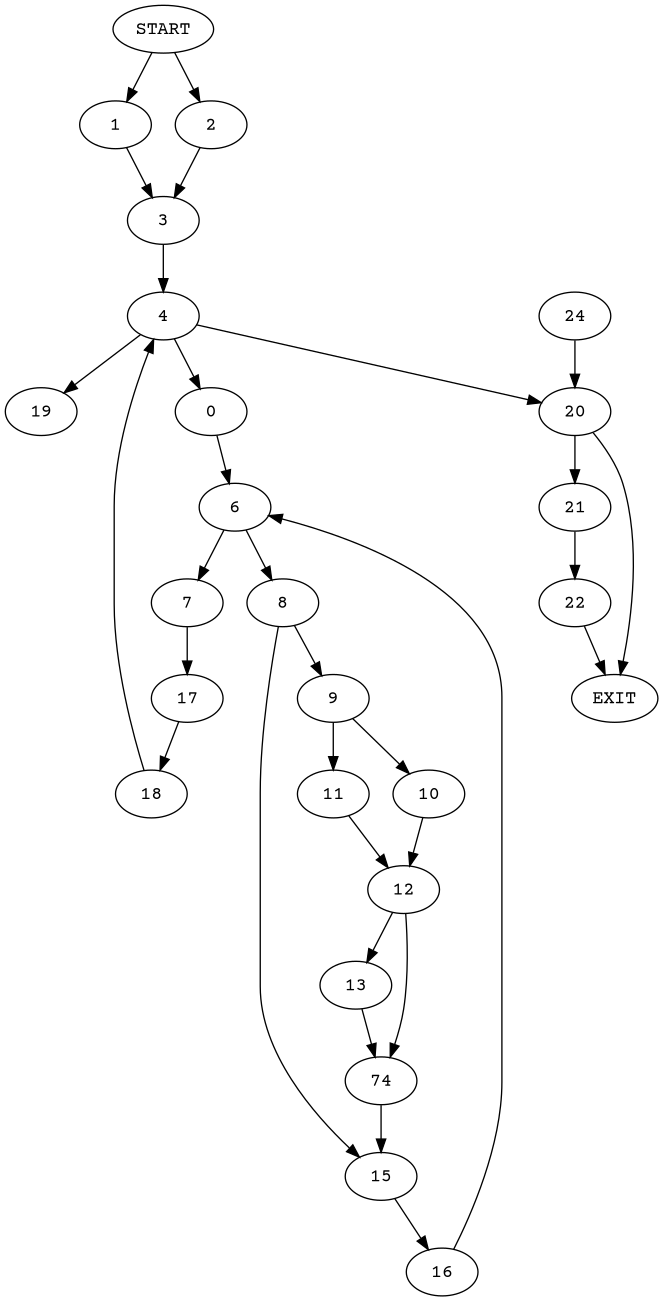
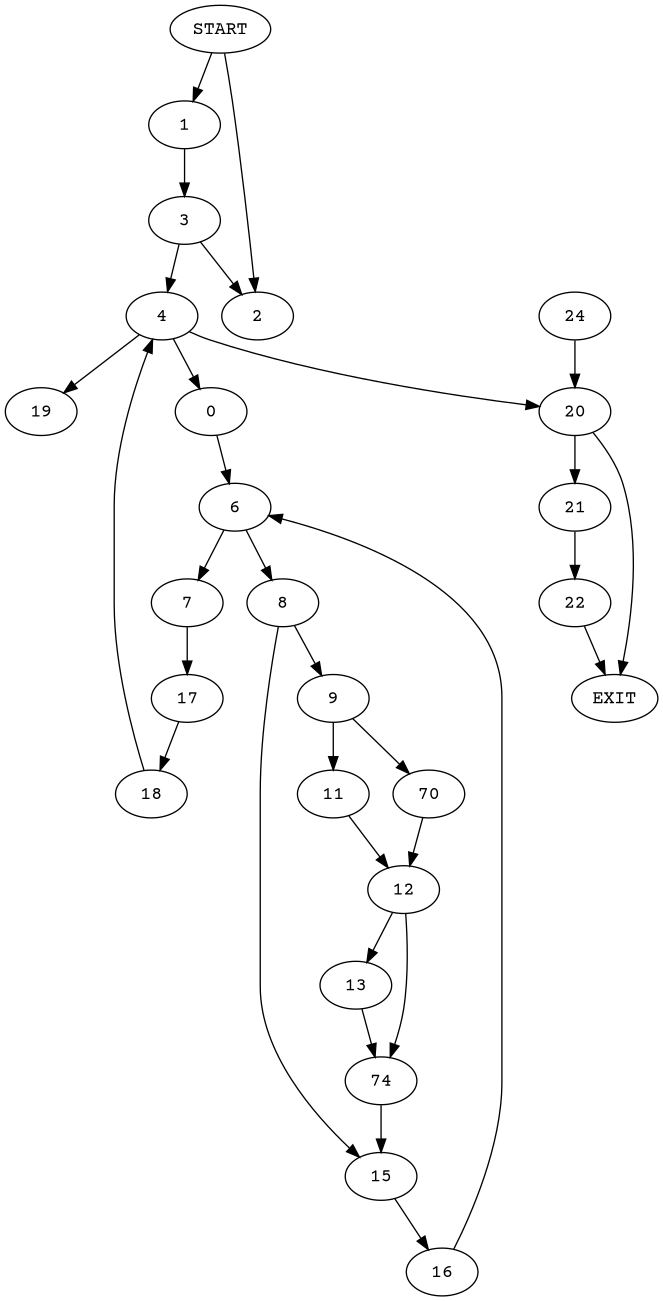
edge "2" -> "3": reversed
node "10": label "10" -> "70"
